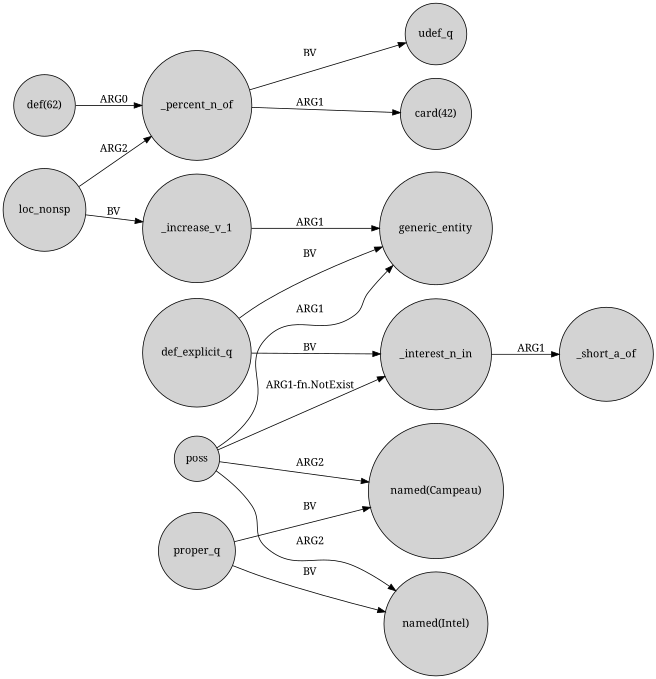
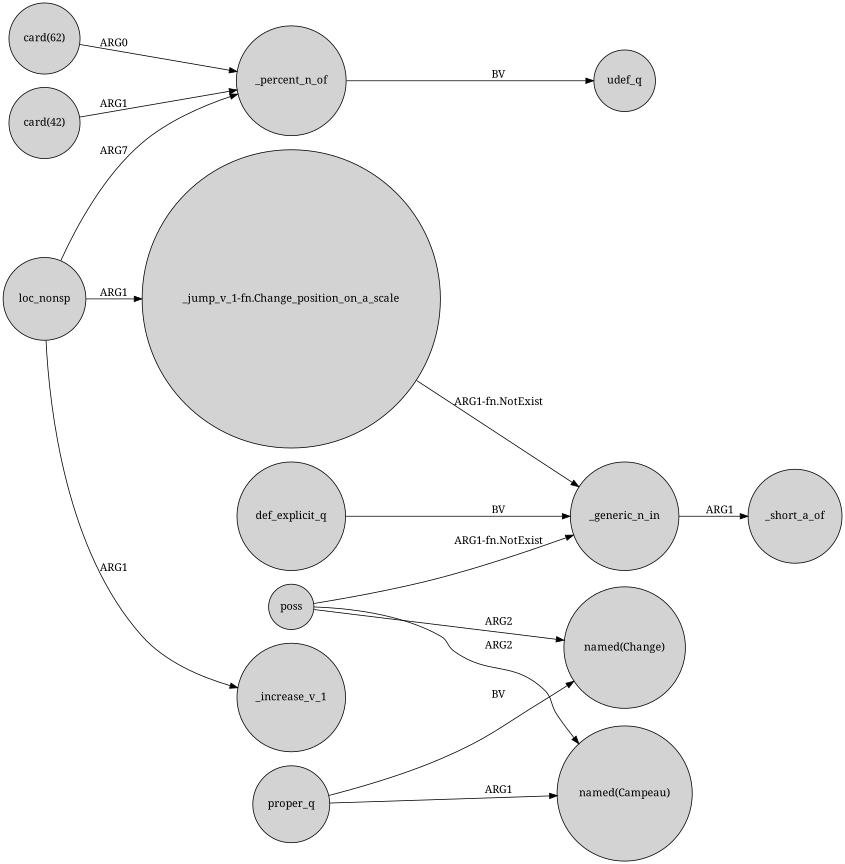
node "def(62)": label "def(62)" -> "card(62)"
edge "_percent_n_of" -> "card(42)": reversed
edge "loc_nonsp" -> "_percent_n_of": label "ARG2" -> "ARG7"
edge "loc_nonsp" -> "_increase_v_1": label "BV" -> "ARG1"
node "generic_entity": removed
node "_jump_v_1-fn.Change_position_on_a_scale": added
node "_interest_n_in": label "_interest_n_in" -> "_generic_n_in"
edge "proper_q" -> "named(Campeau)": label "BV" -> "ARG1"
node "named(Intel)": label "named(Intel)" -> "named(Change)"
